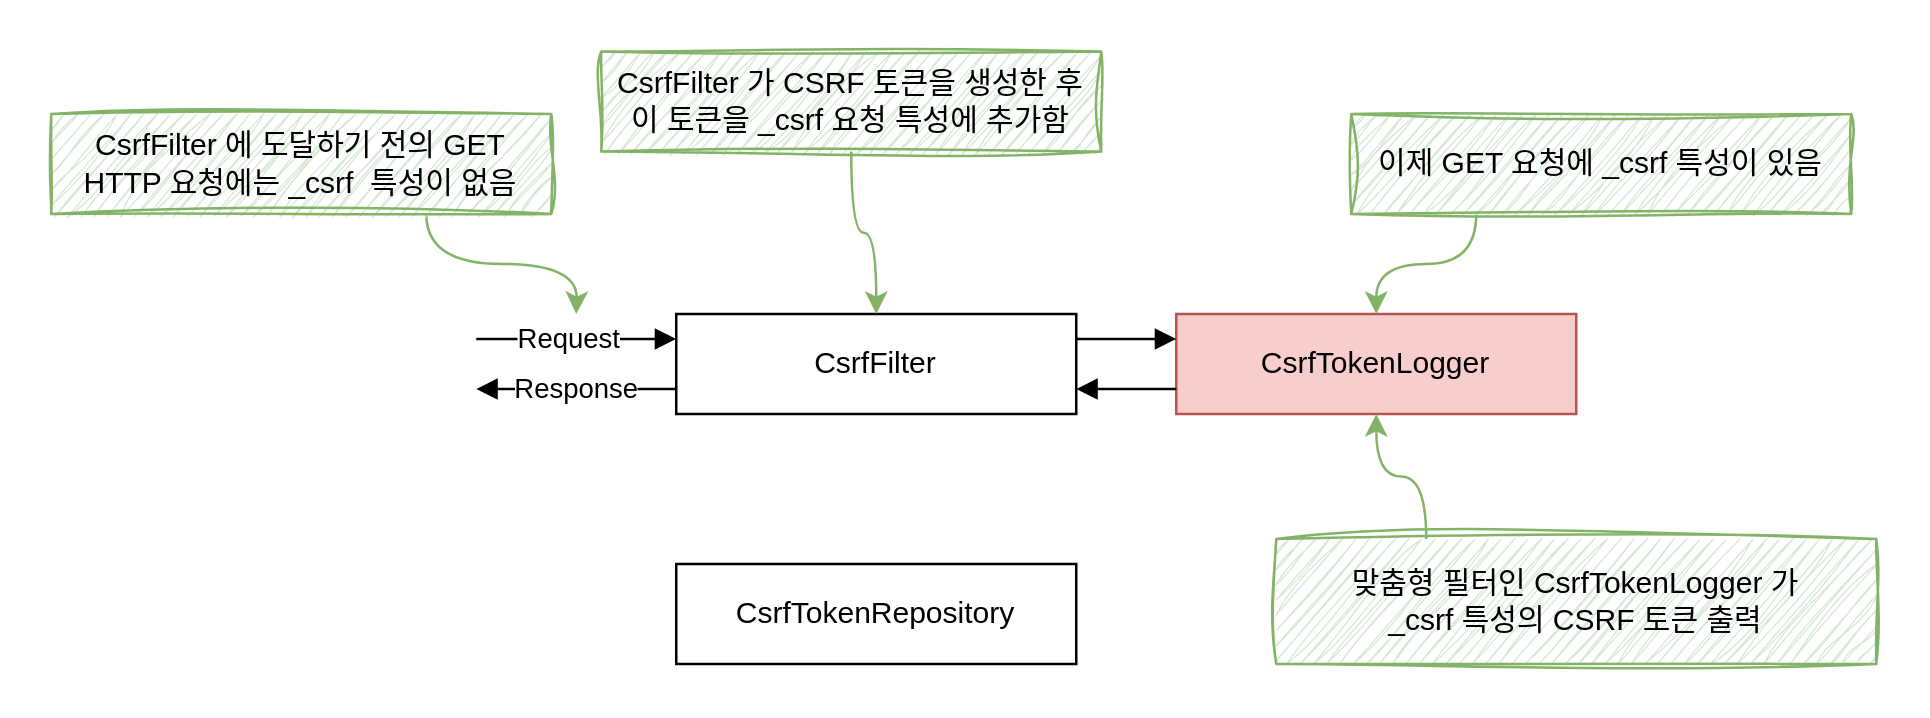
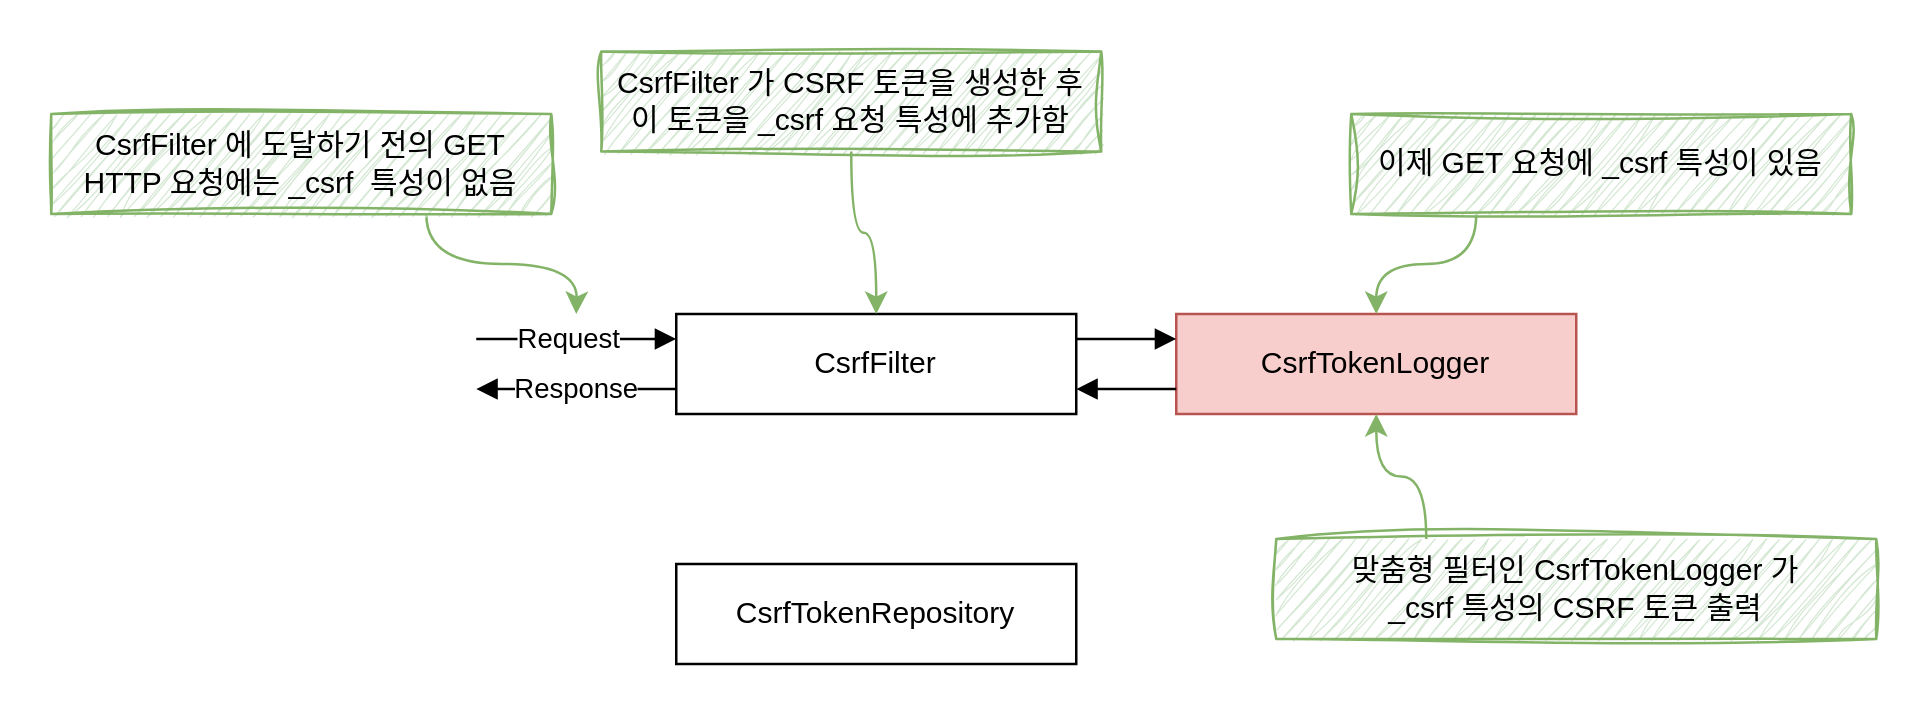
node "맞춤형 필터인 CsrfTokenLogger 가 _csrf 특성의 CSRF 토큰 출력": size 600x125 -> 600x100
